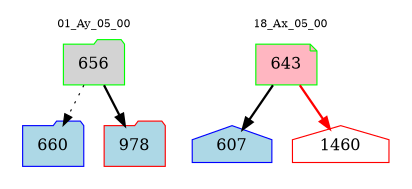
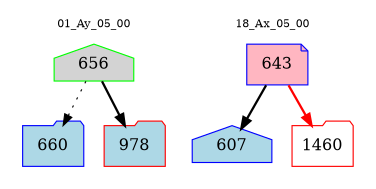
node "656": shape folder -> house
node "643": color green -> blue
node "1460": shape house -> folder
